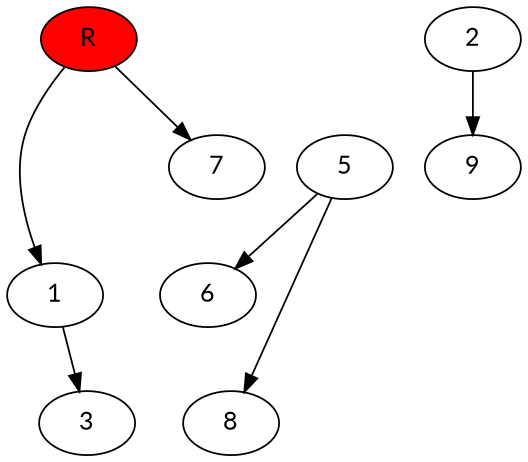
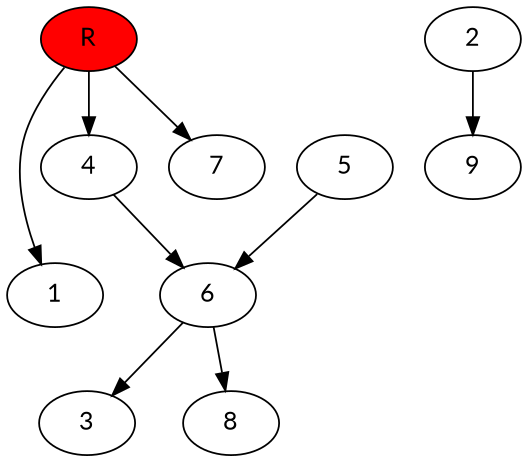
node "4": added
edge "5" -> "8": now "6" -> "8"
edge "1" -> "3": now "6" -> "3"
